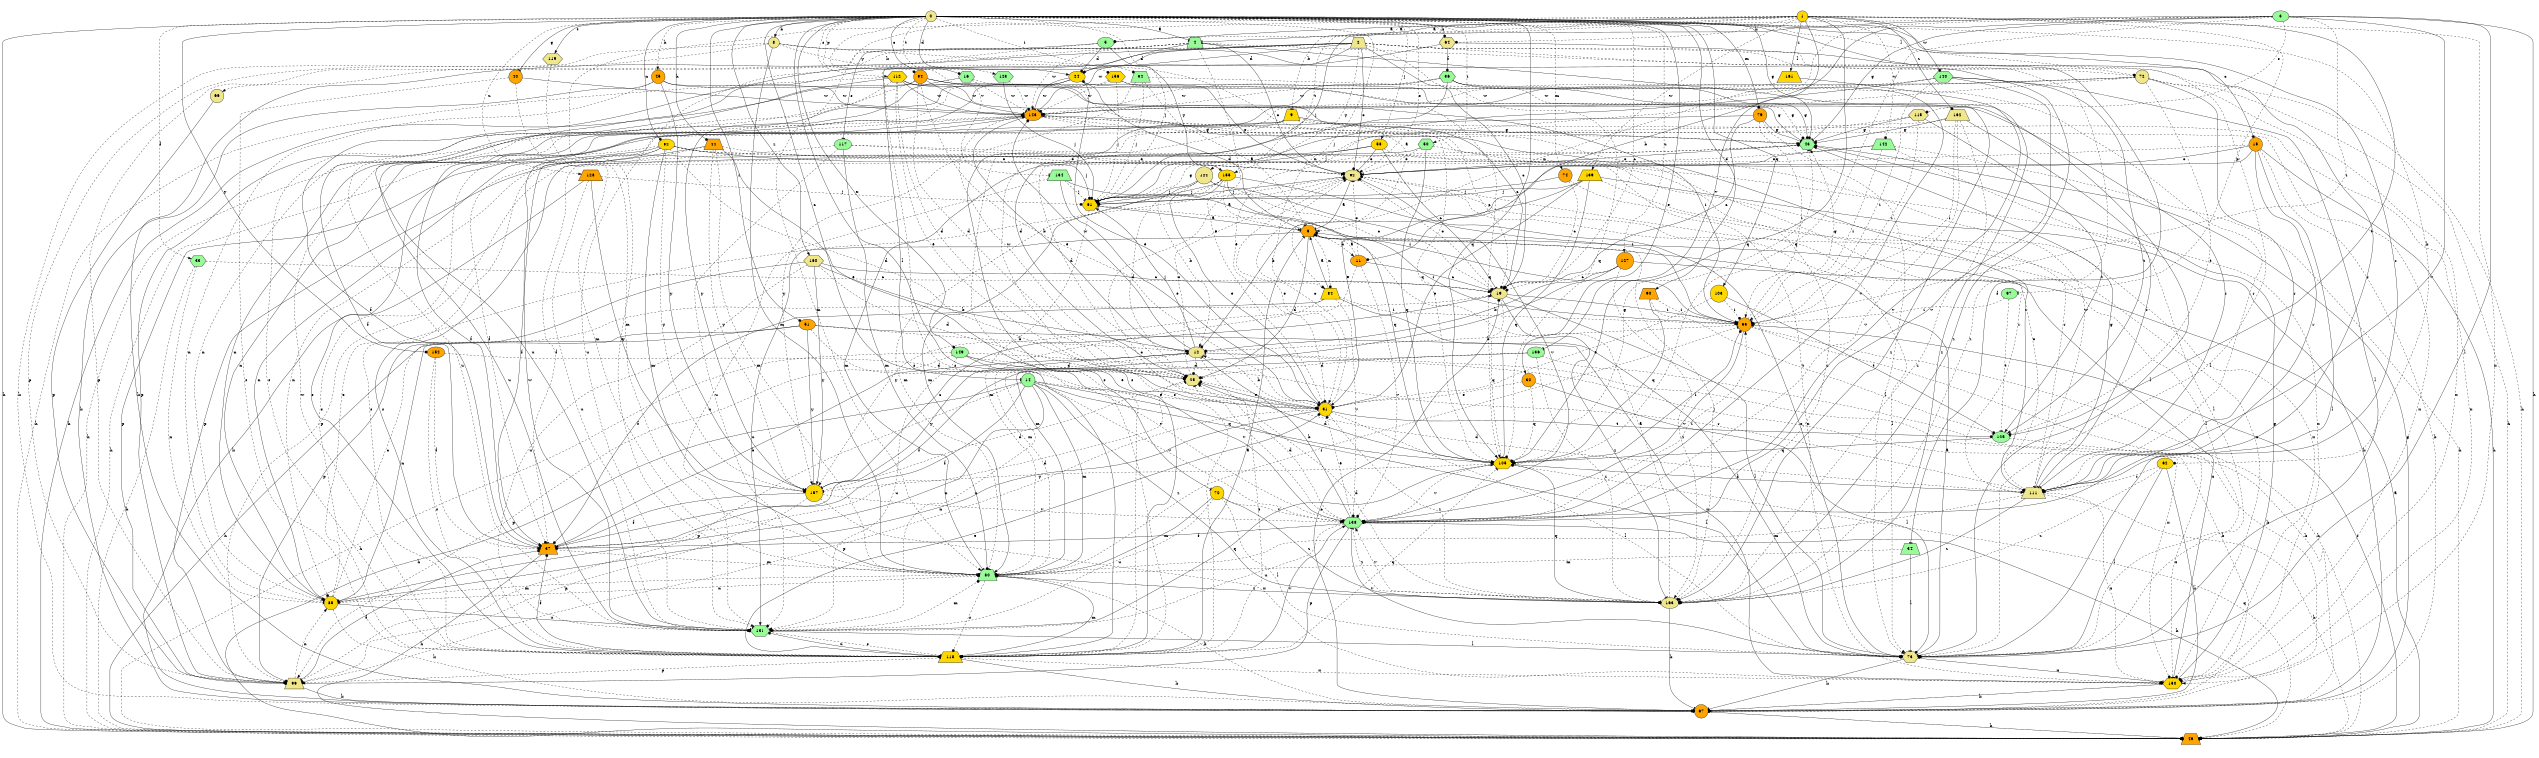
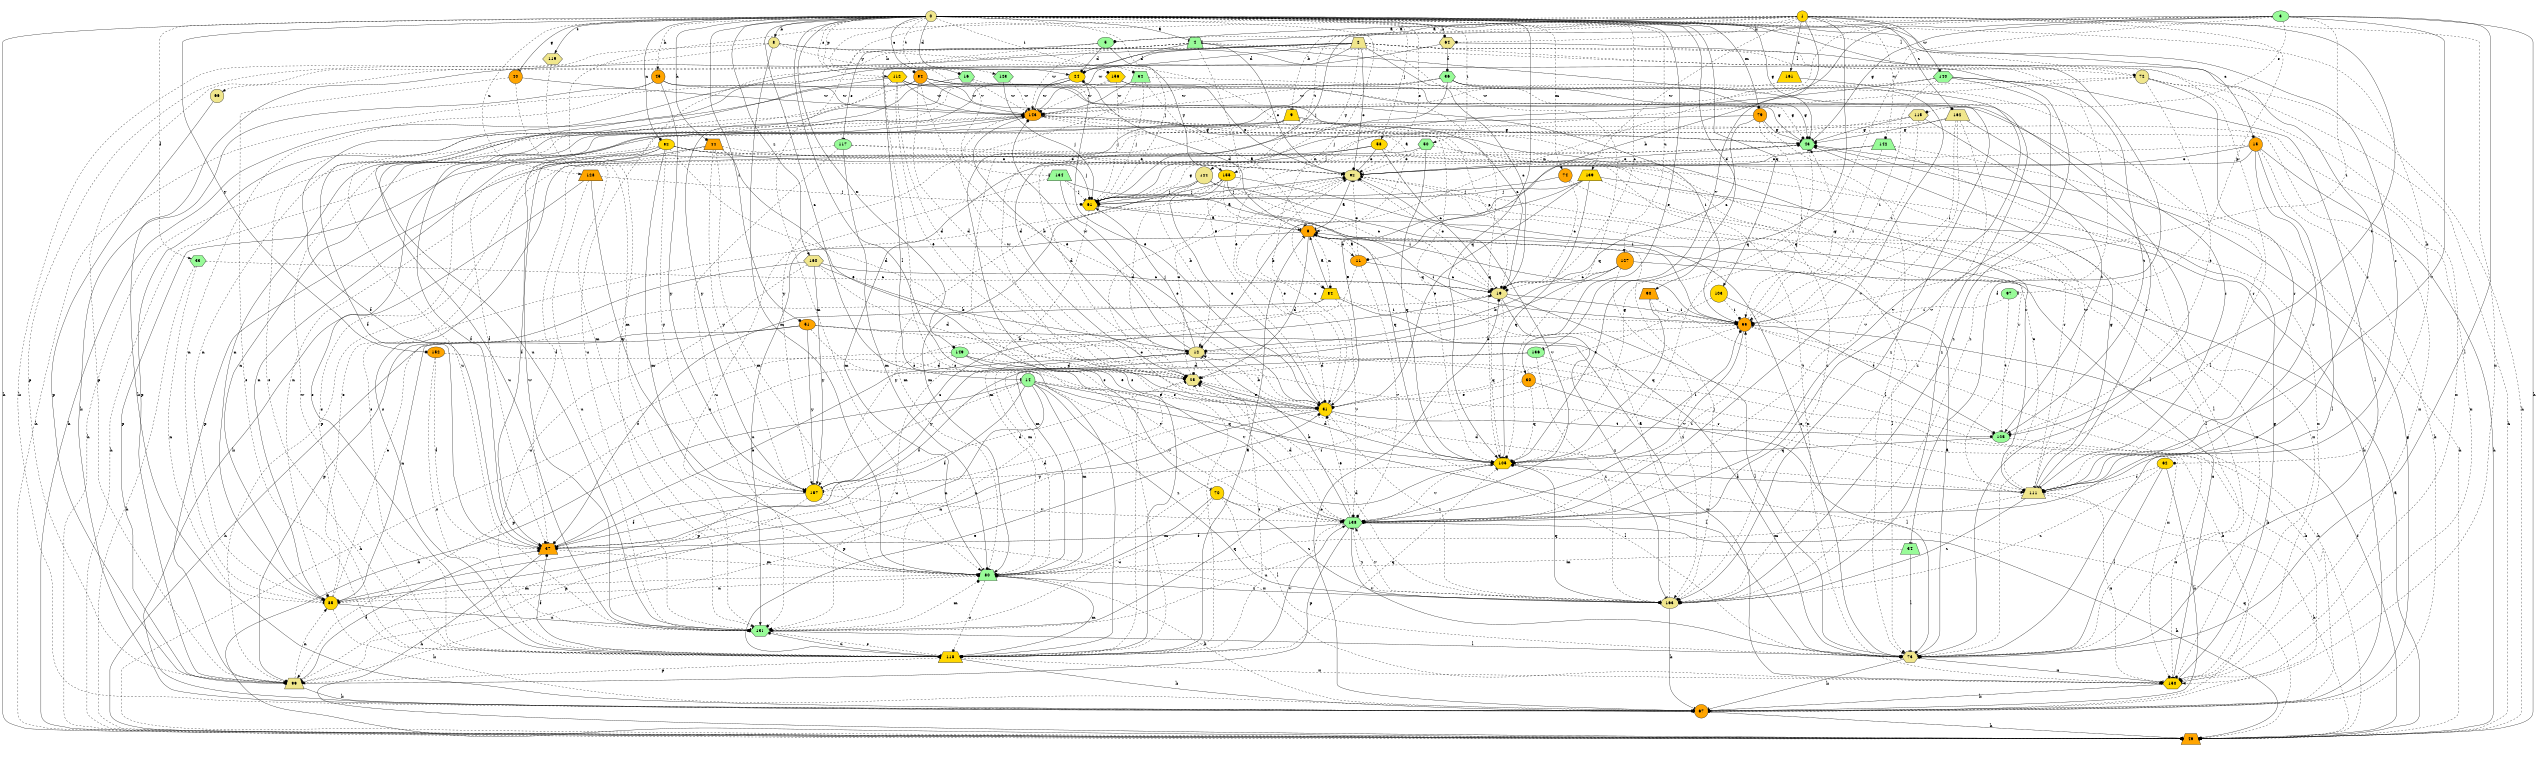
edge "72" -> "143": now "54" -> "143"
